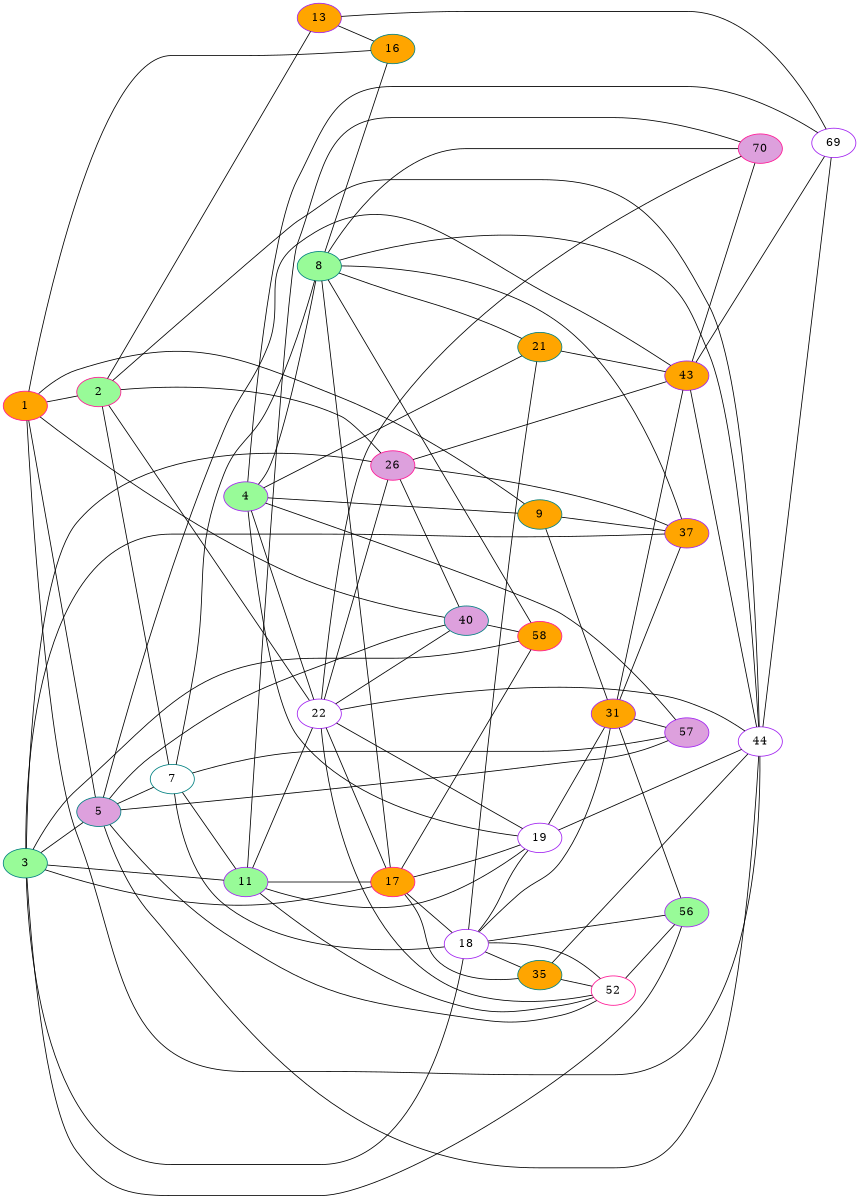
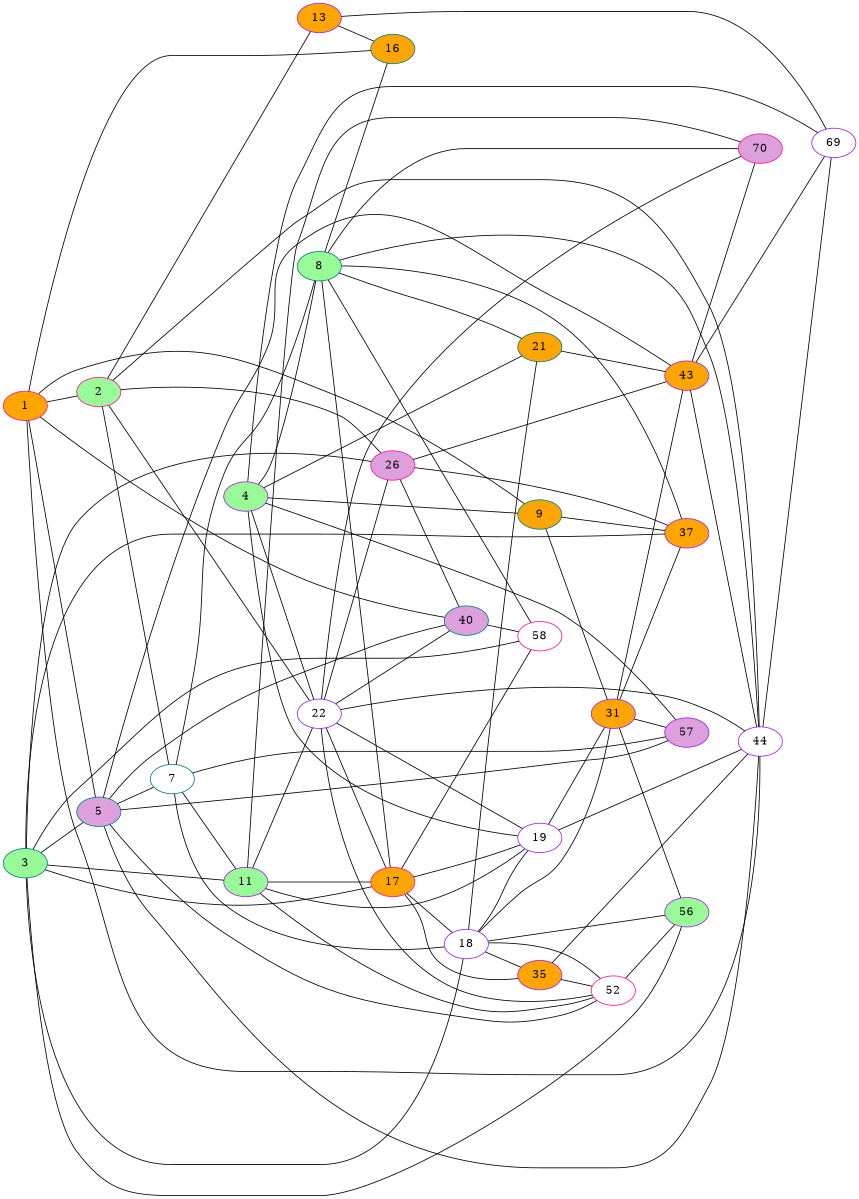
node "58": fillcolor orange -> white
node "35": color teal -> purple
